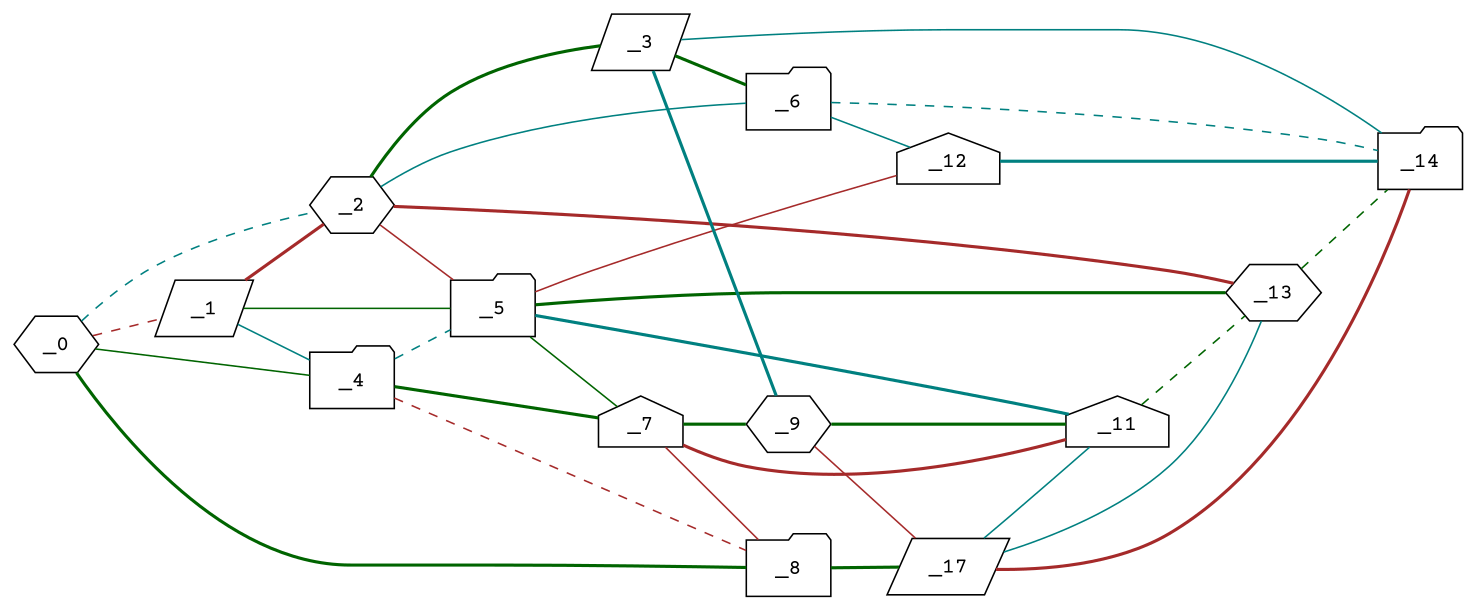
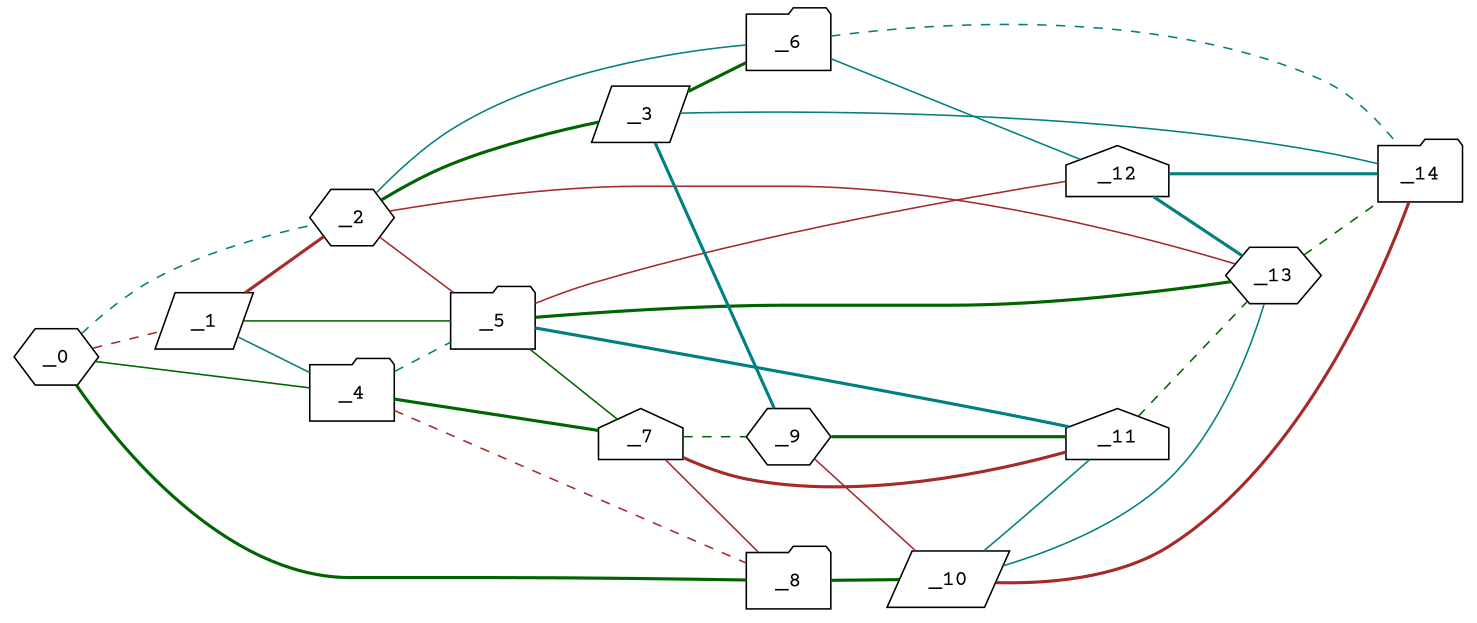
edge "_12" -- "_13": added
edge "_2" -- "_13": style bold -> solid
edge "_7" -- "_9": style bold -> dashed
node "_17": label "_17" -> "_10"
